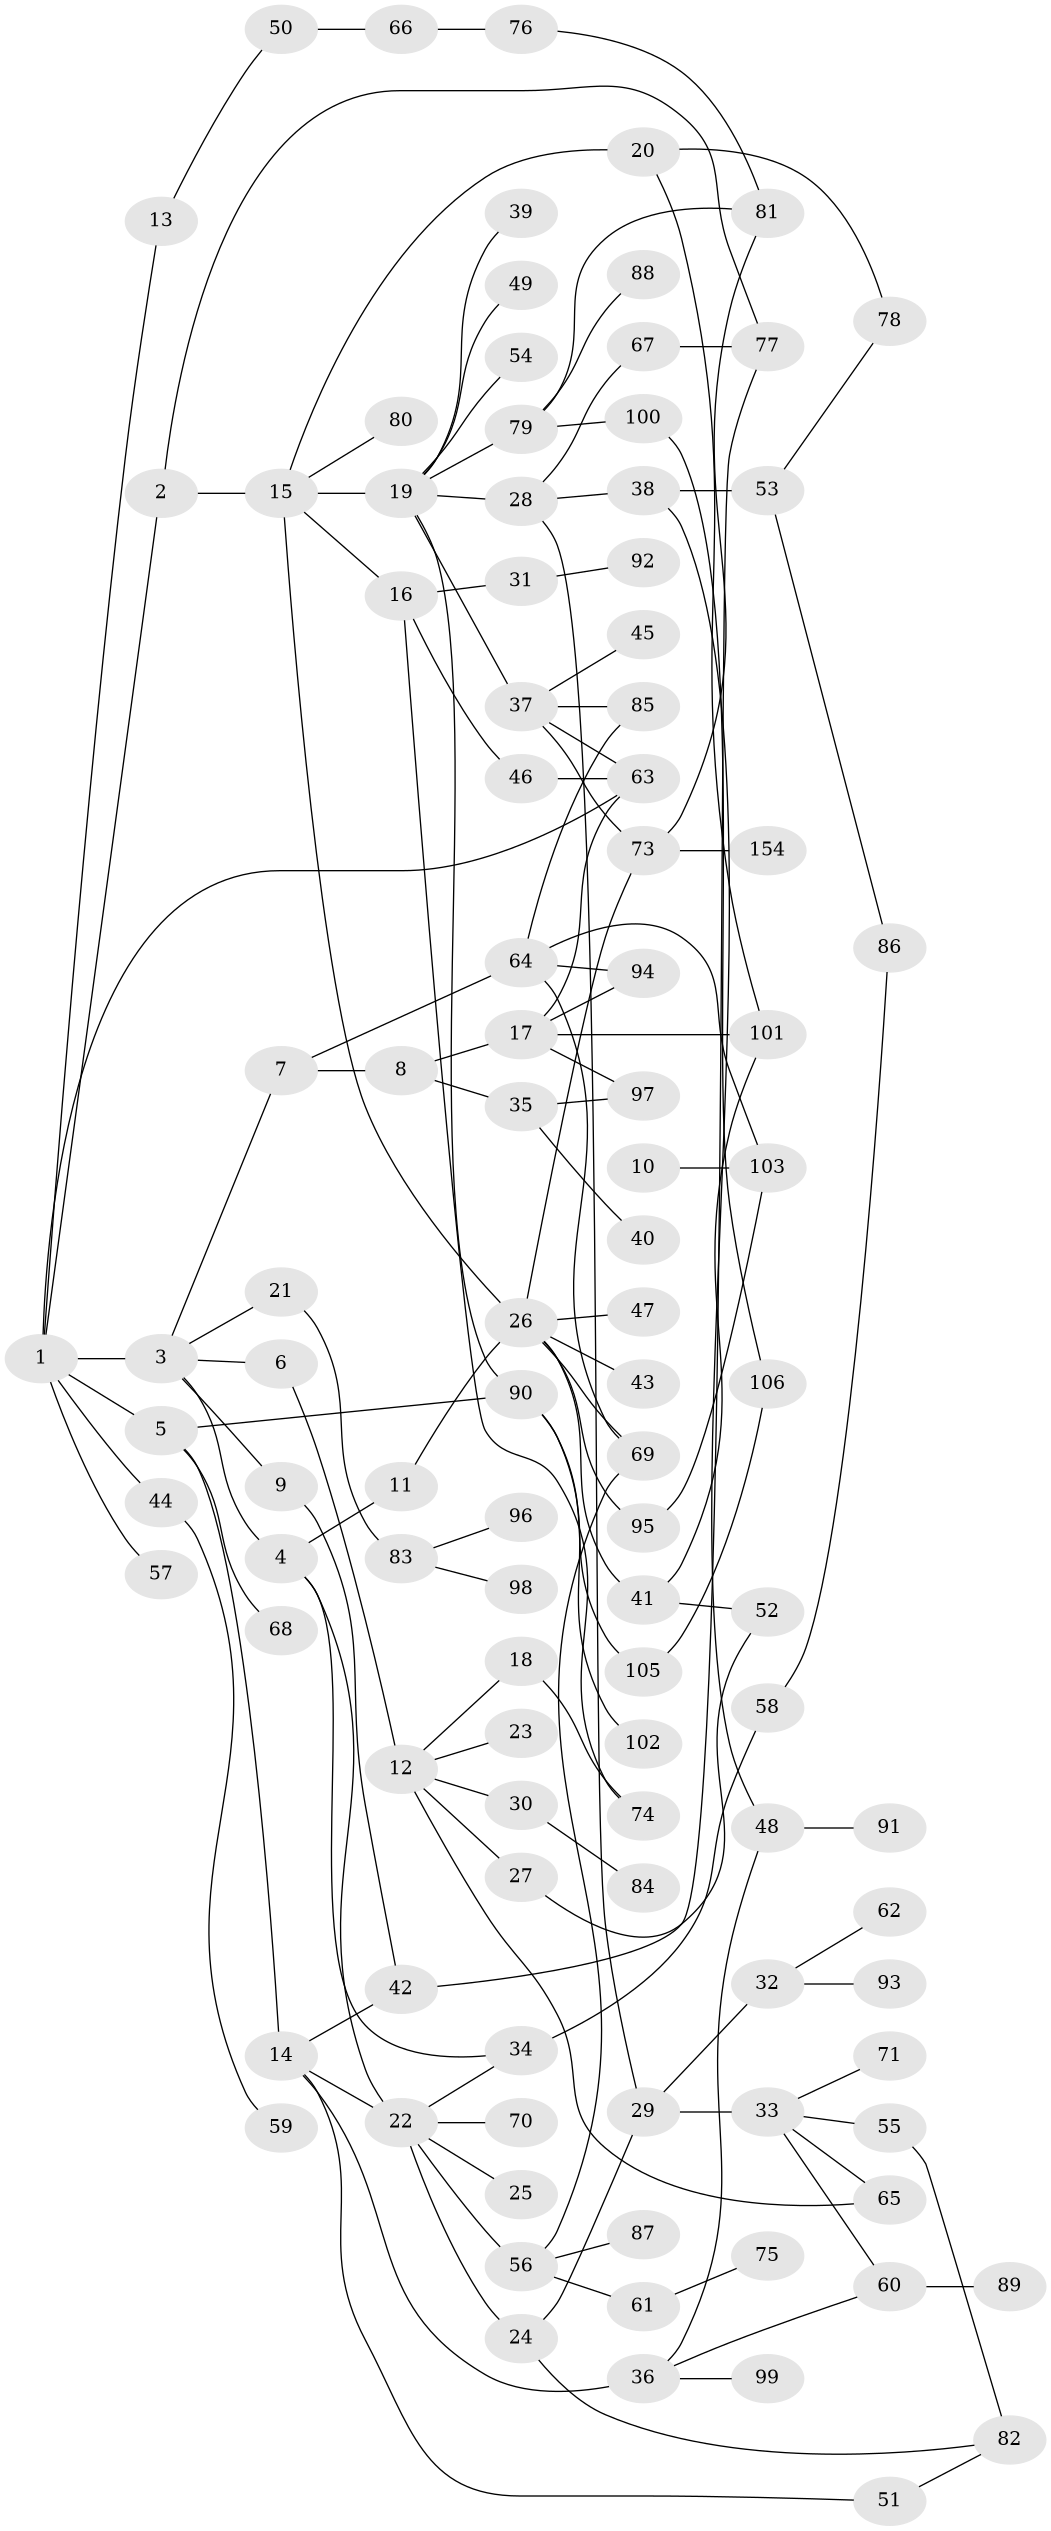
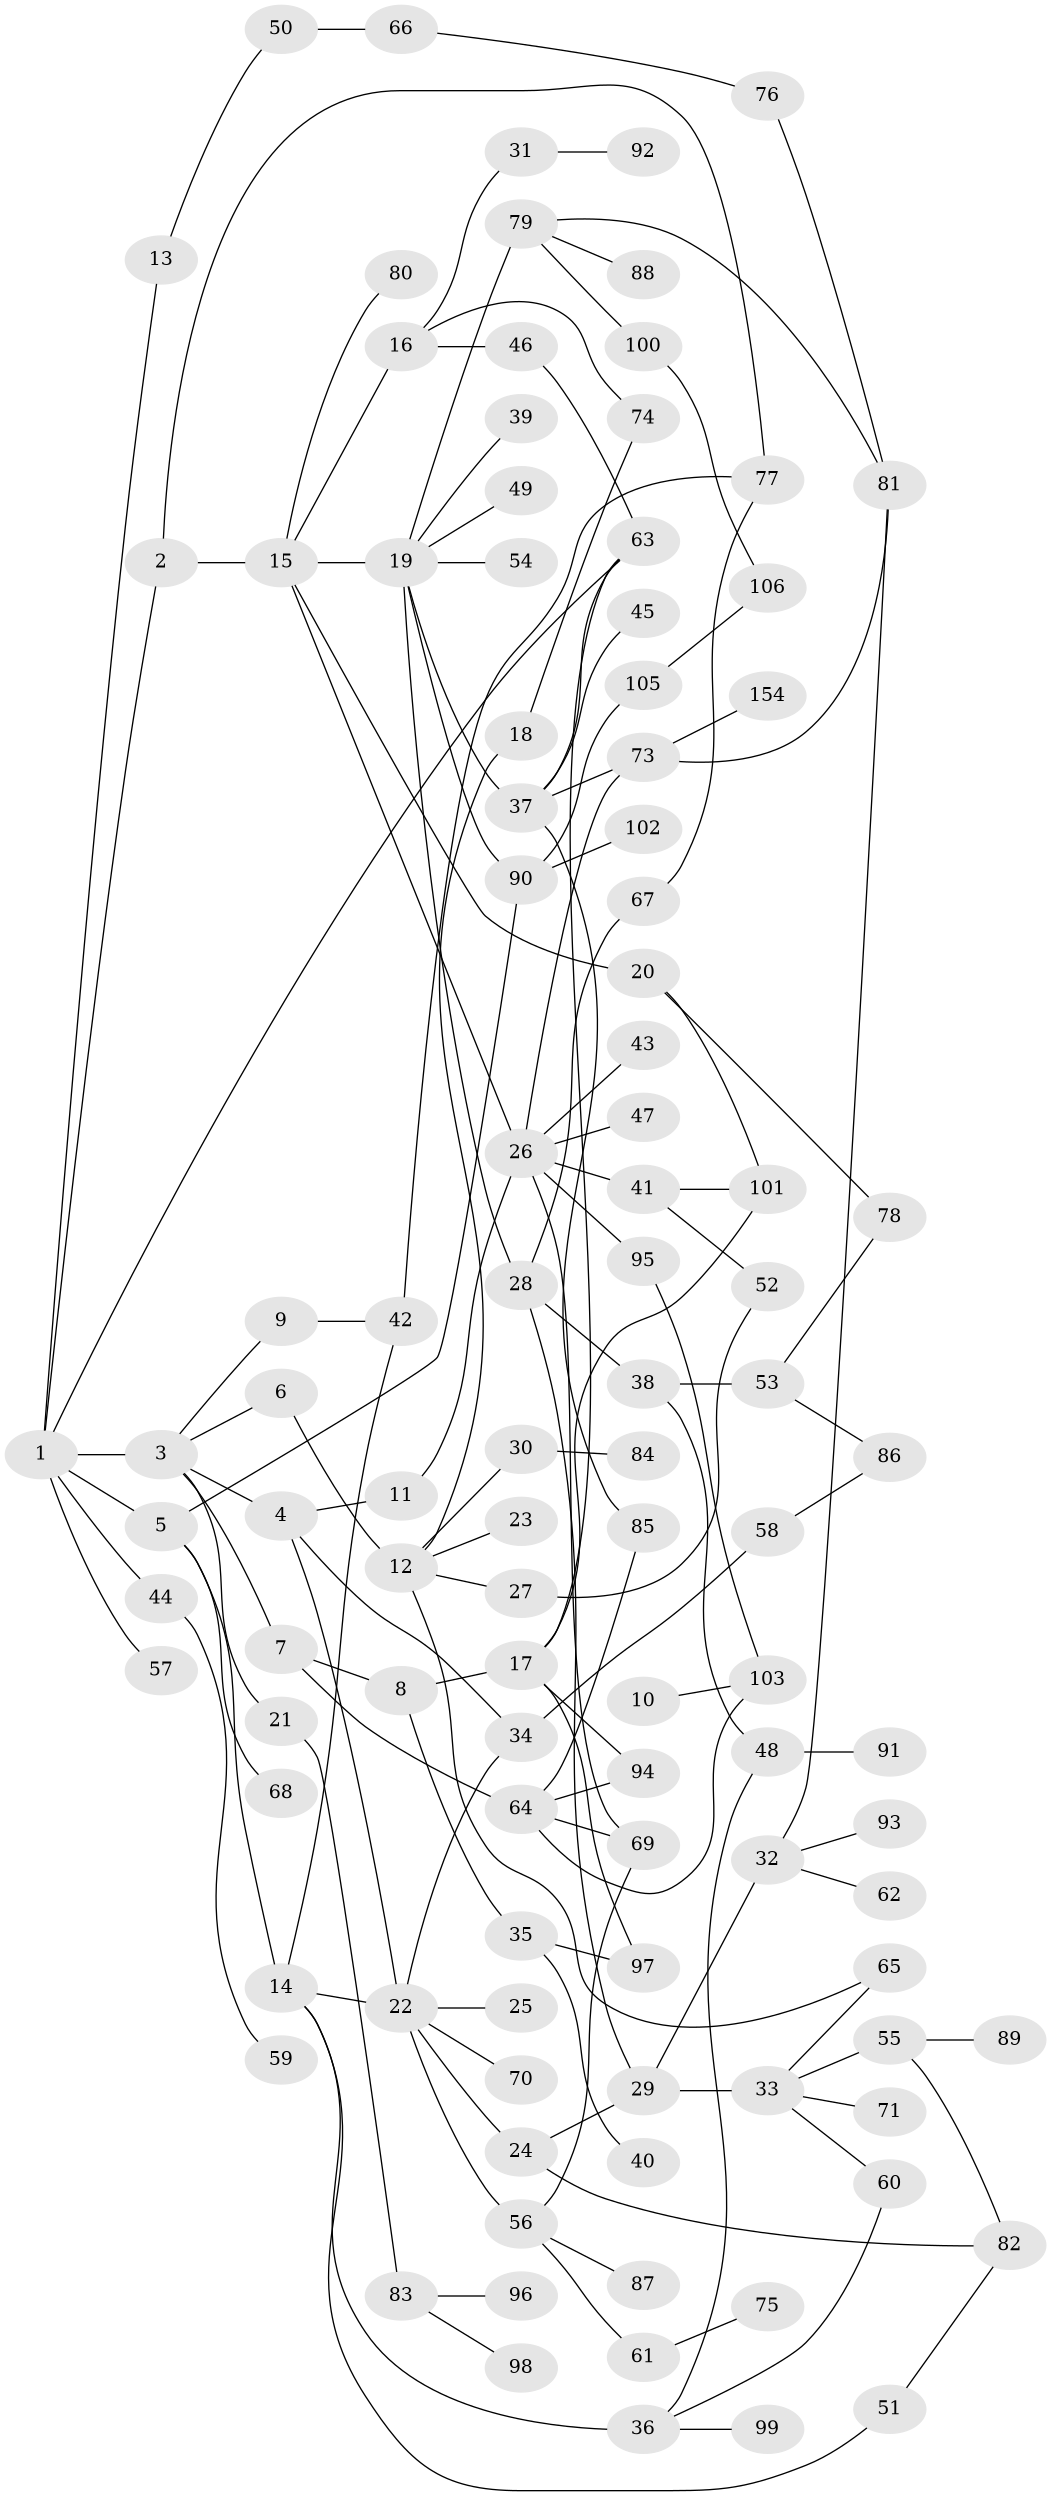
edge "81" -- "32": added
edge "60" -- "89": now "55" -- "89"
